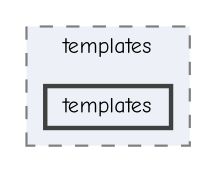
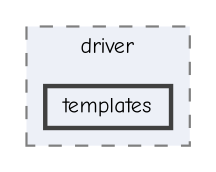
cluster "templates": label "templates" -> "driver"
